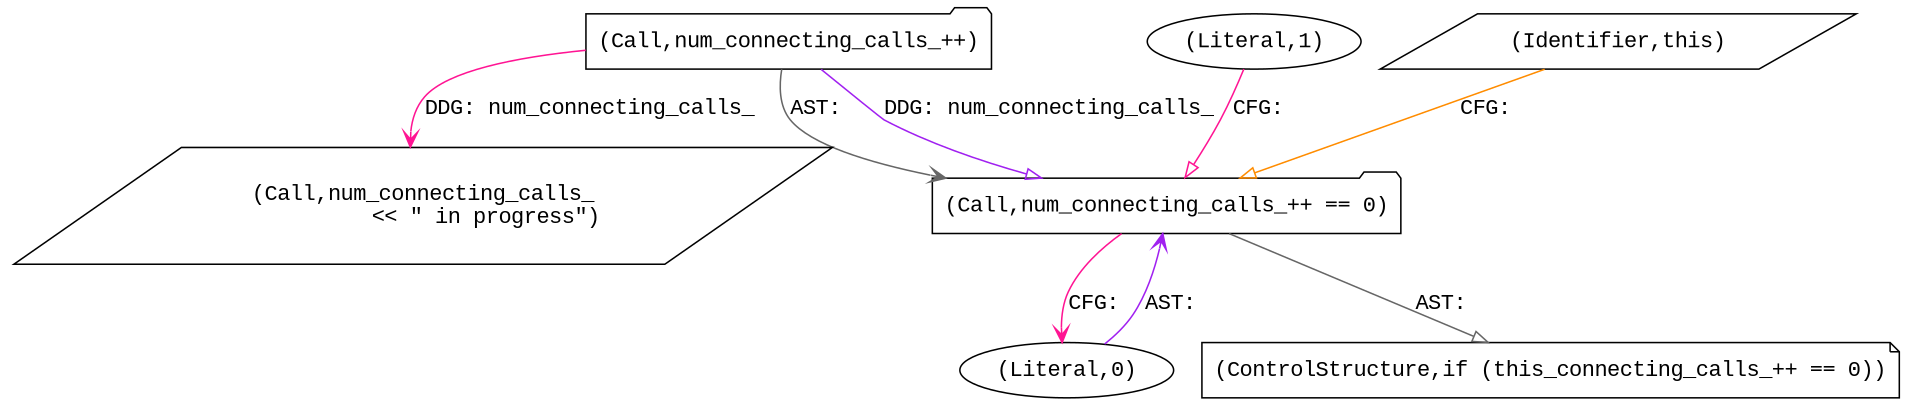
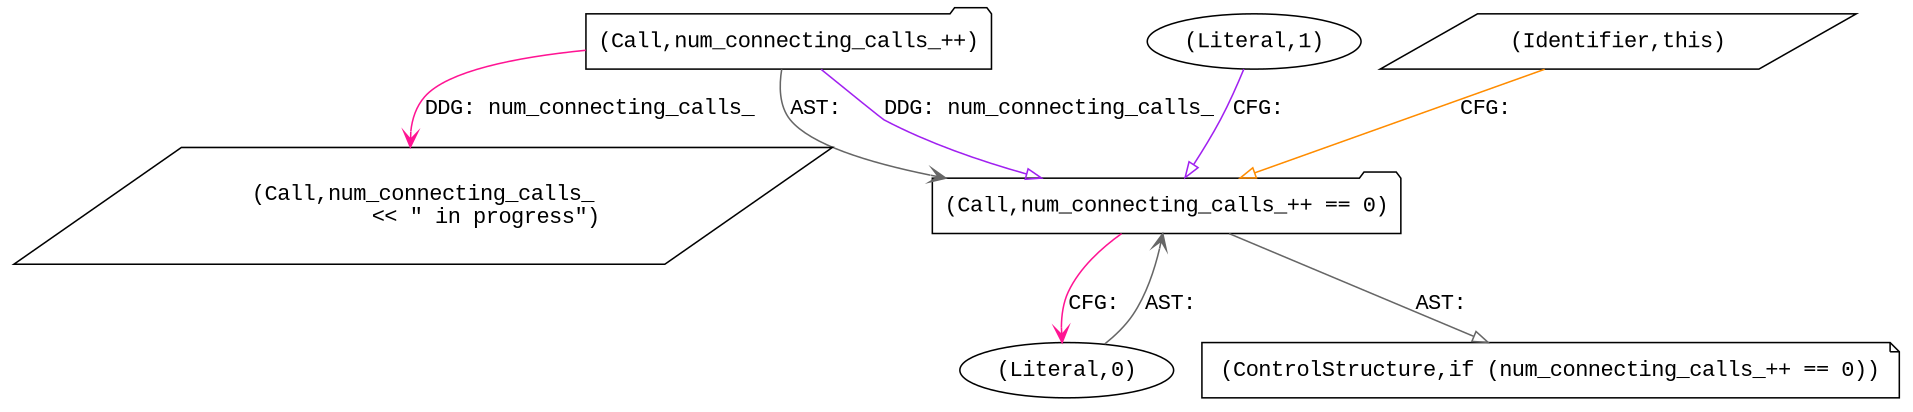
edge "(Literal,1)" -> "(Call,num_connecting_calls_++ == 0)": color deeppink -> purple
edge "(Literal,0)" -> "(Call,num_connecting_calls_++ == 0)": color purple -> gray40
node "(ControlStructure,if (this_connecting_calls_++ == 0))": label "(ControlStructure,if (this_connecting_calls_++ == 0))" -> "(ControlStructure,if (num_connecting_calls_++ == 0))"
